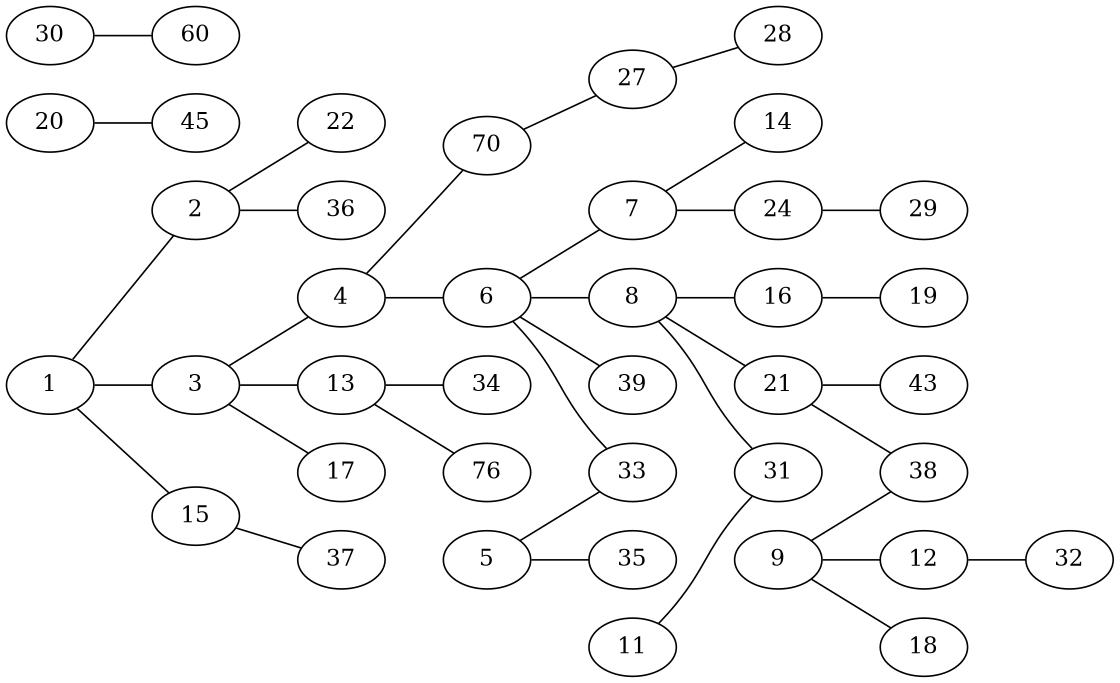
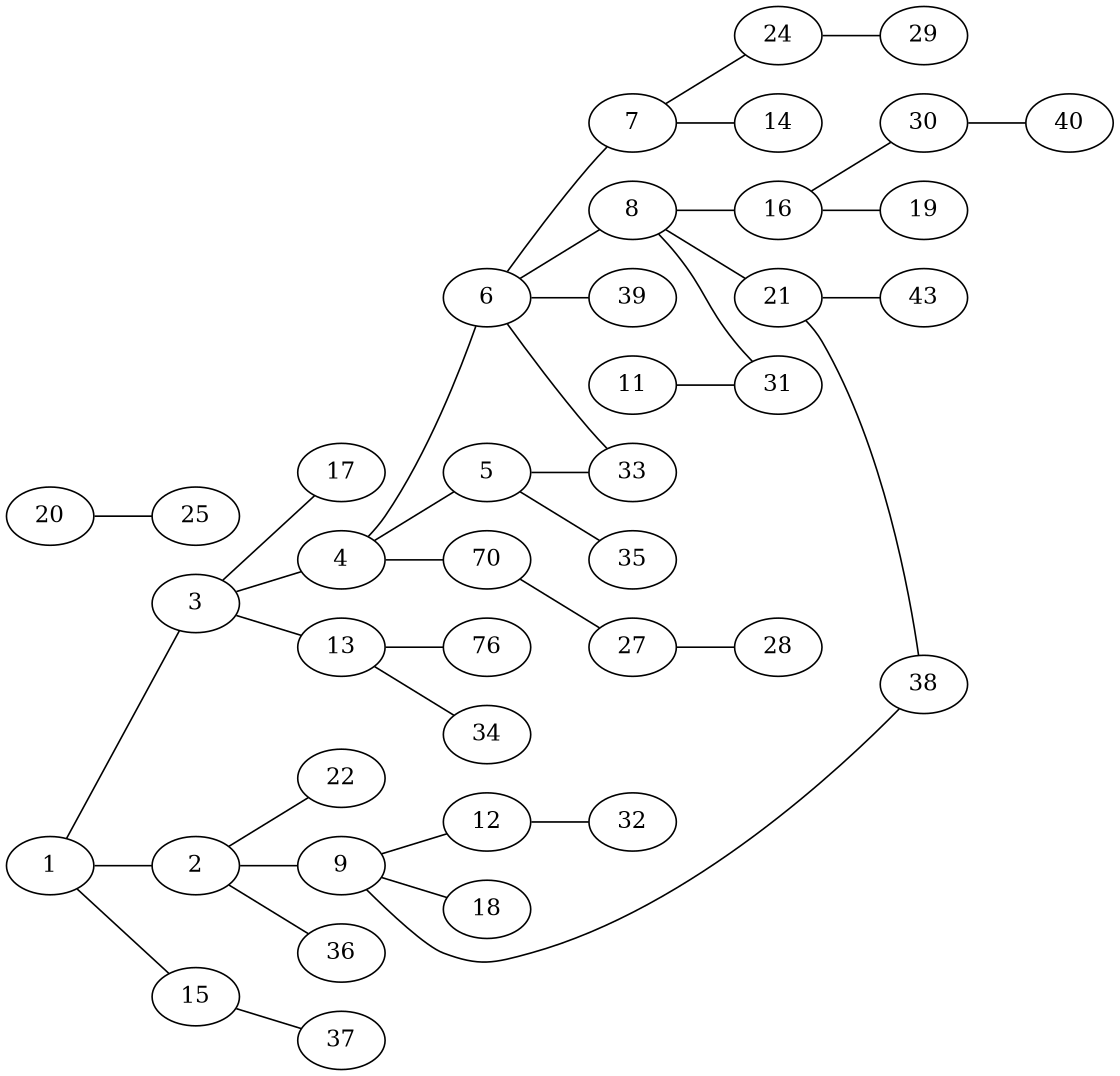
node "60": label "60" -> "40"
node "45": label "45" -> "25"
edge "30" -- "16": added
edge "5" -- "4": added
edge "2" -- "9": added
